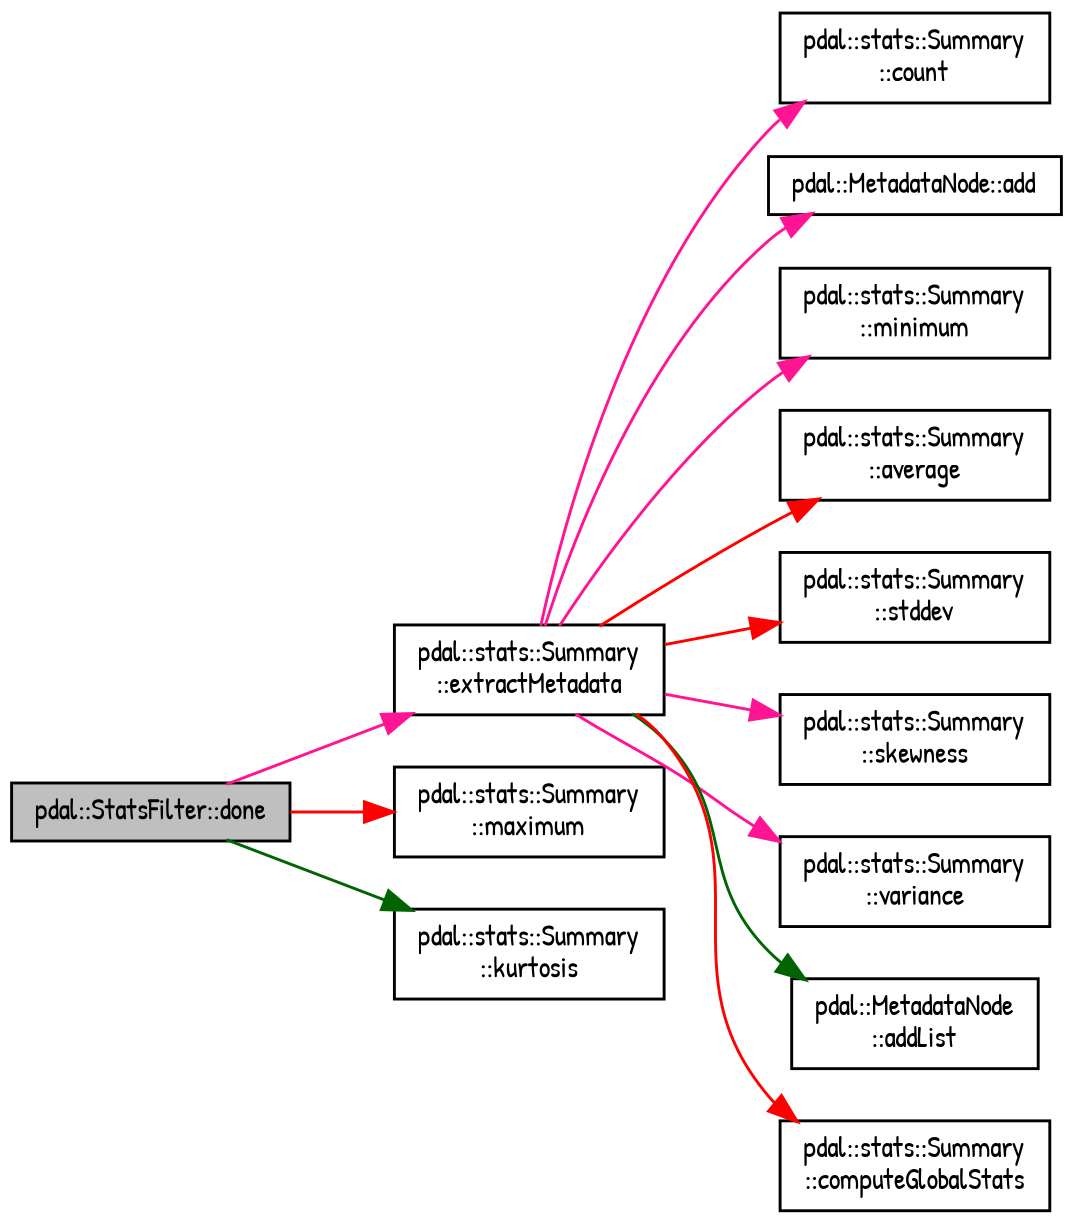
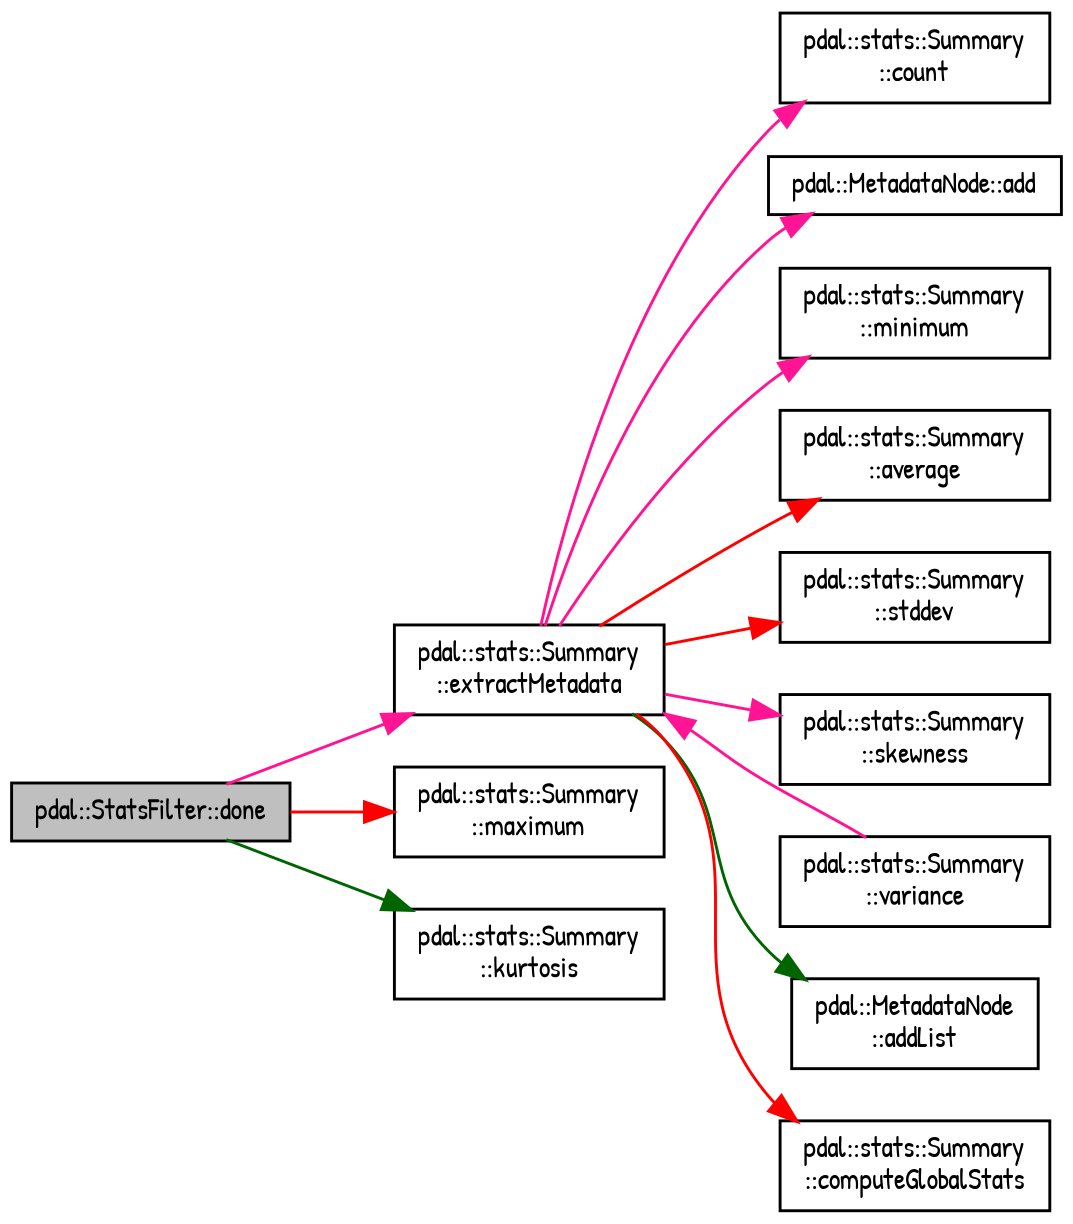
edge "pdal::stats::Summary ::extractMetadata" -> "pdal::stats::Summary ::variance": reversed
